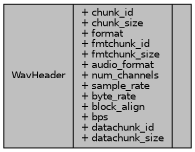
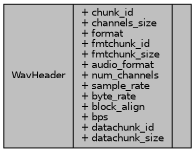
node "WavHeader": text "+ chunk_size" -> "+ channels_size"
